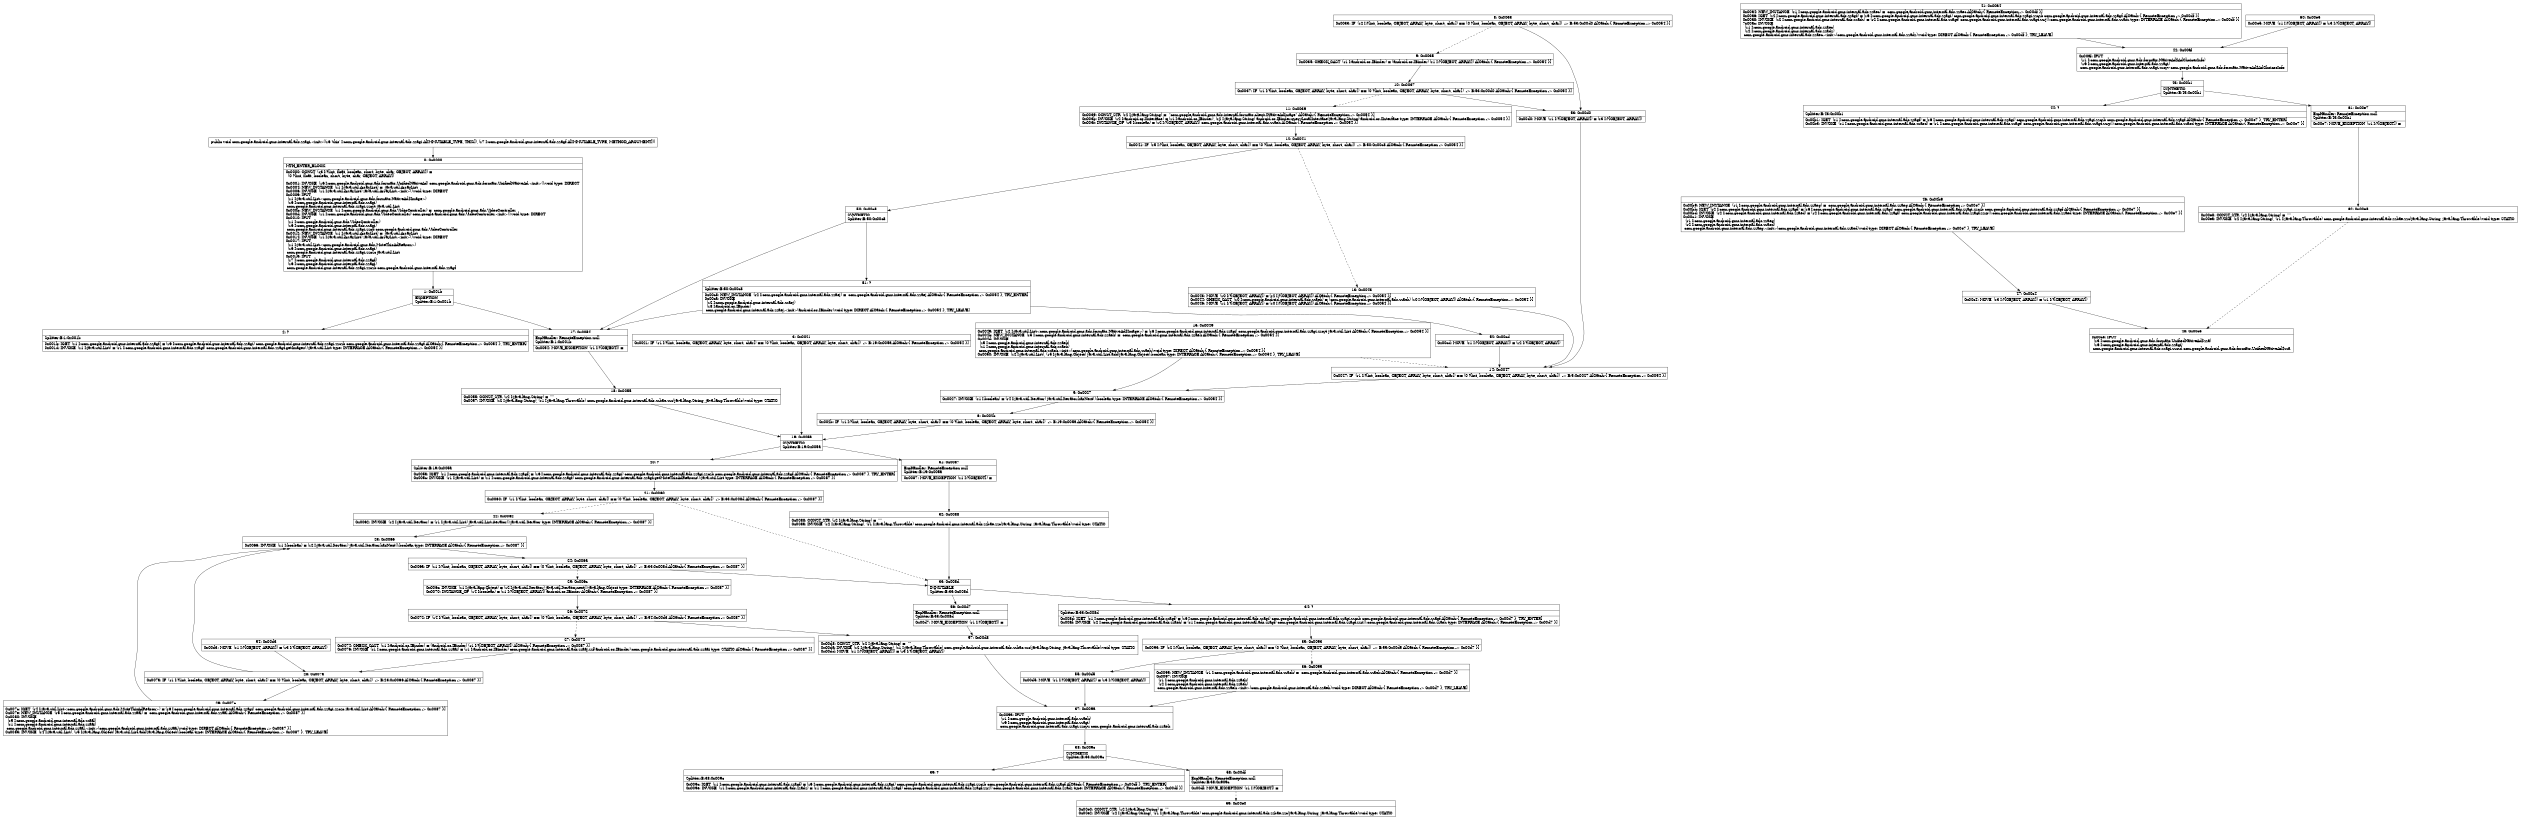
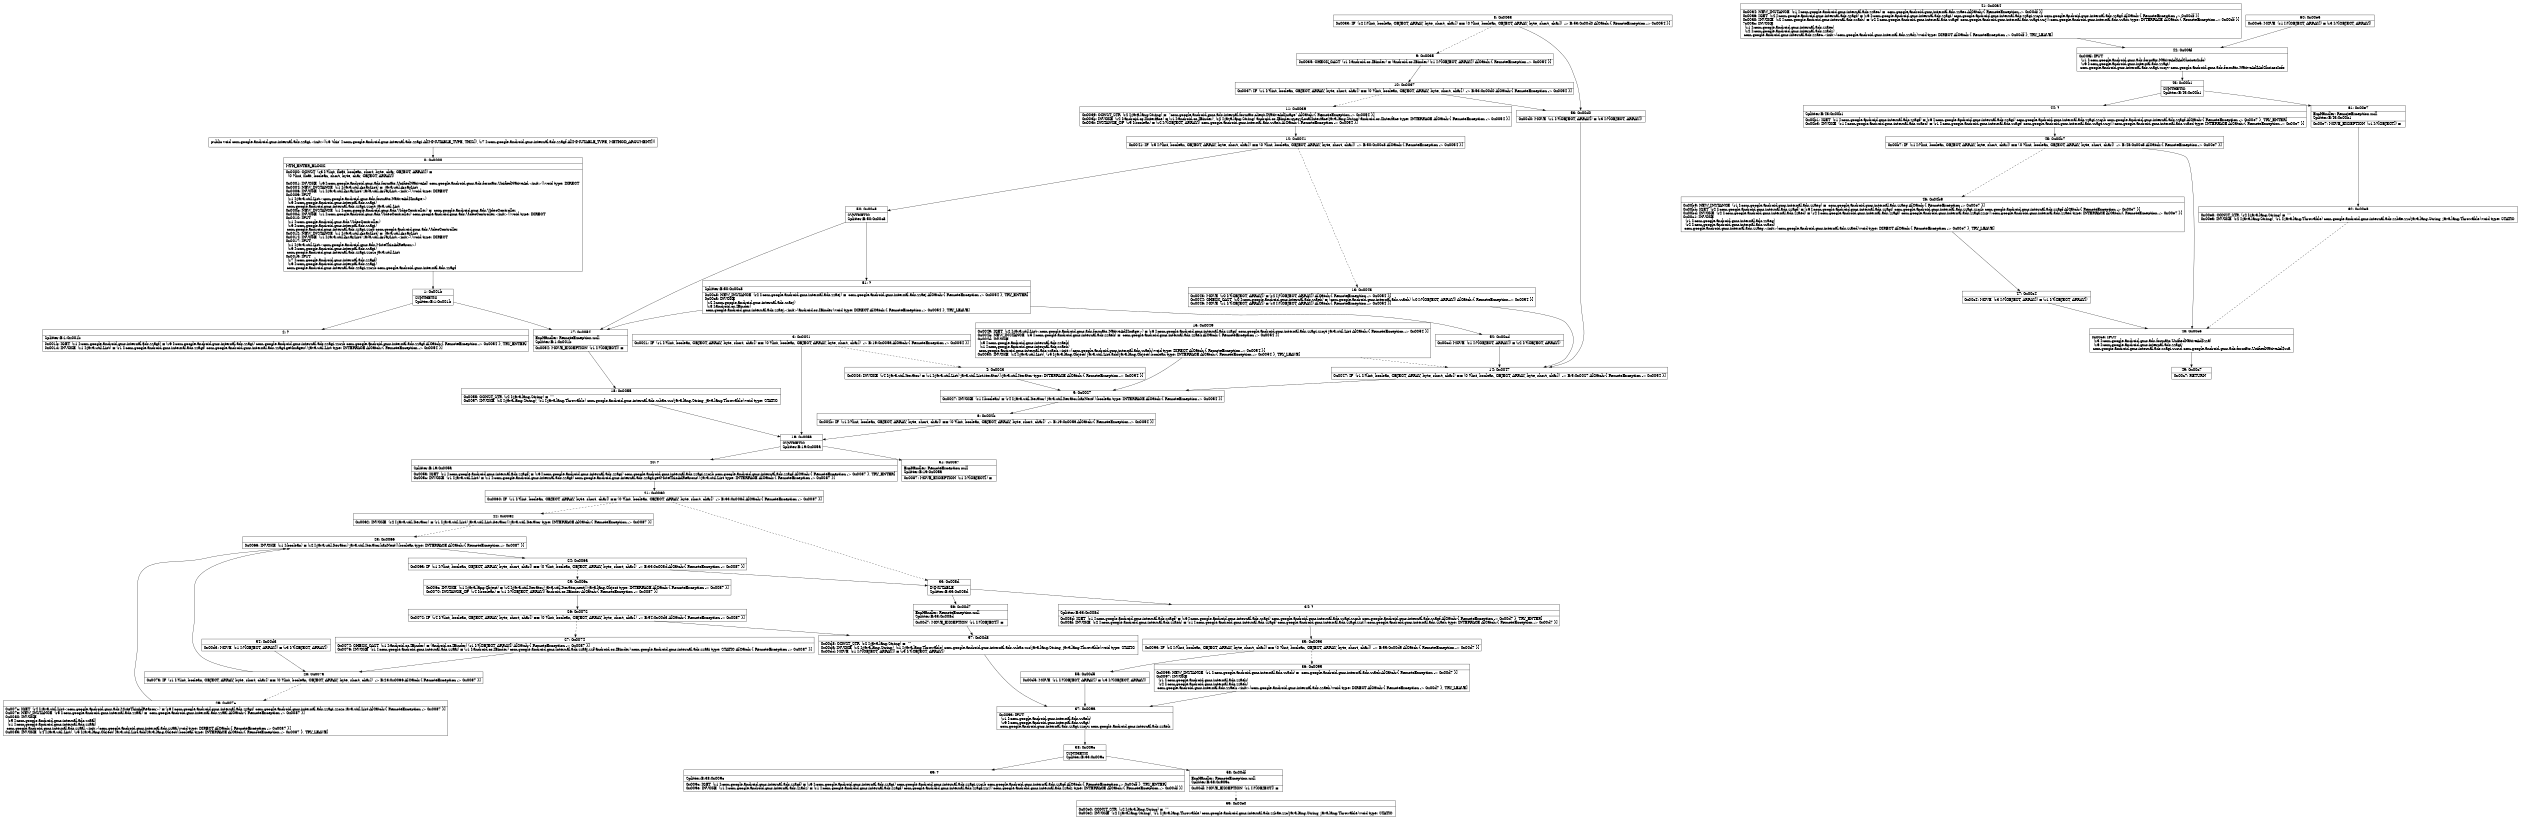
node "45: 0x00b7": added
node "1: 0x001b": text "EXCEPTION" -> "SYNTHETIC"
node "4: 0x0023": added
node "49: 0x00c7": added
node "32: 0x0088": removed
edge "22: 0x0062" -> "23: 0x0066": style solid -> dashed
edge "28: 0x007a" -> "29: 0x007c": style solid -> dashed
